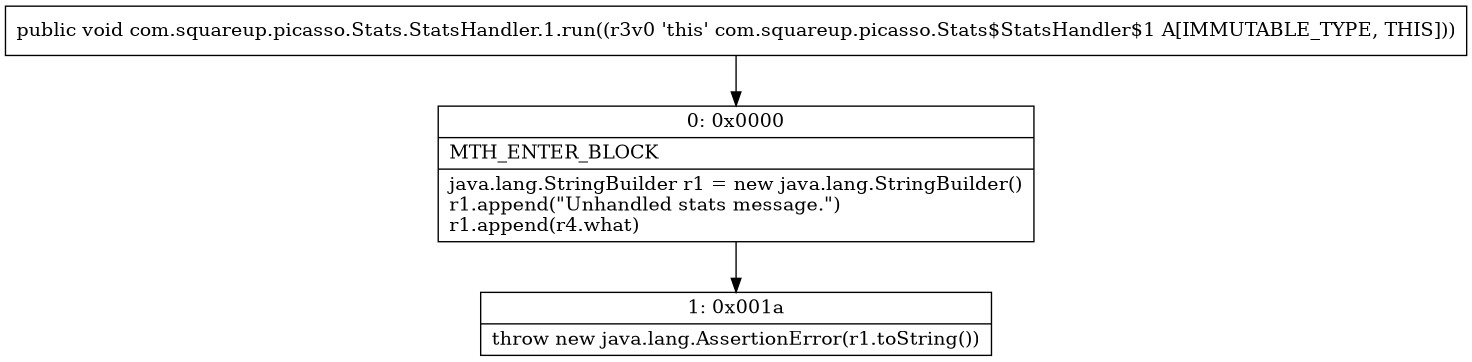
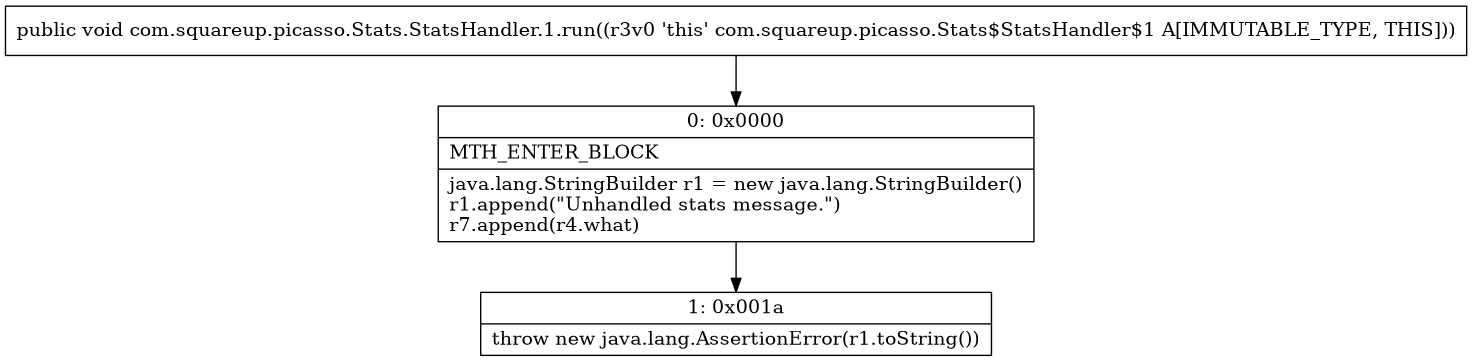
node "0: 0x0000": text "r1.append(r4.what)" -> "r7.append(r4.what)"
